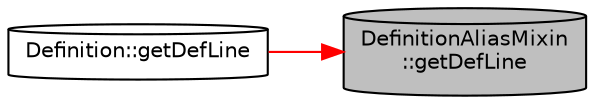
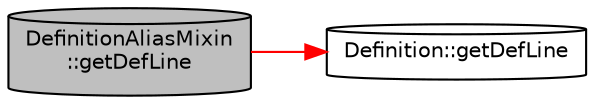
edge "Definition::getDefLine" -> "DefinitionAliasMixin ::getDefLine": reversed
